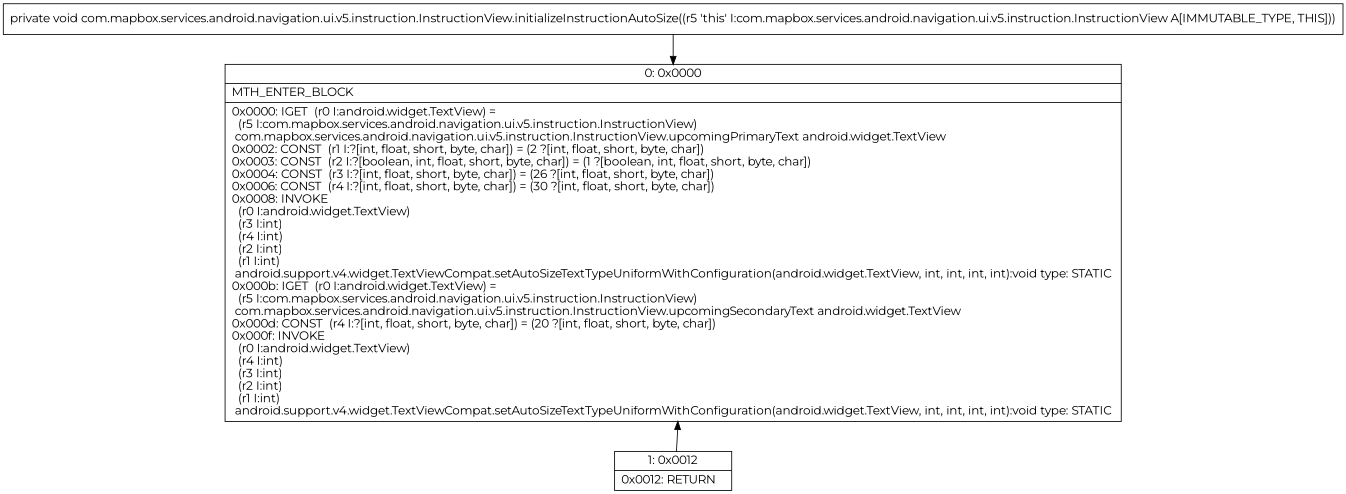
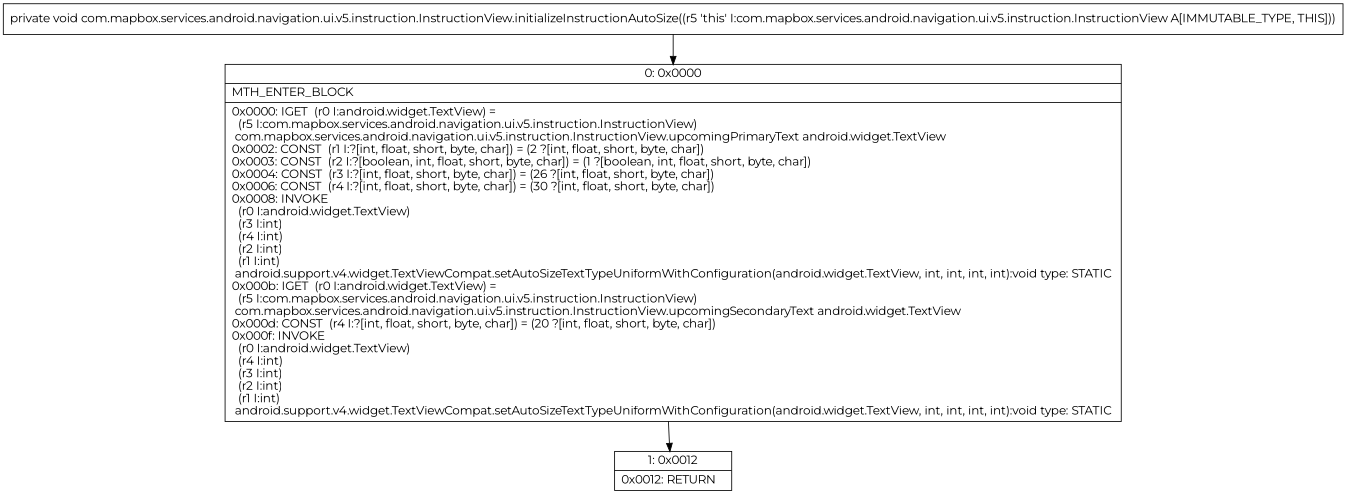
edge "1: 0x0012" -> "0: 0x0000": reversed
